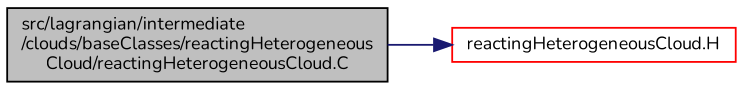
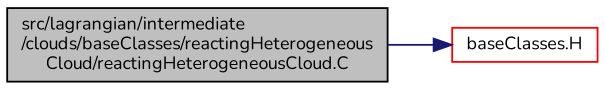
node "reactingHeterogeneousCloud.H": label "reactingHeterogeneousCloud.H" -> "baseClasses.H"
